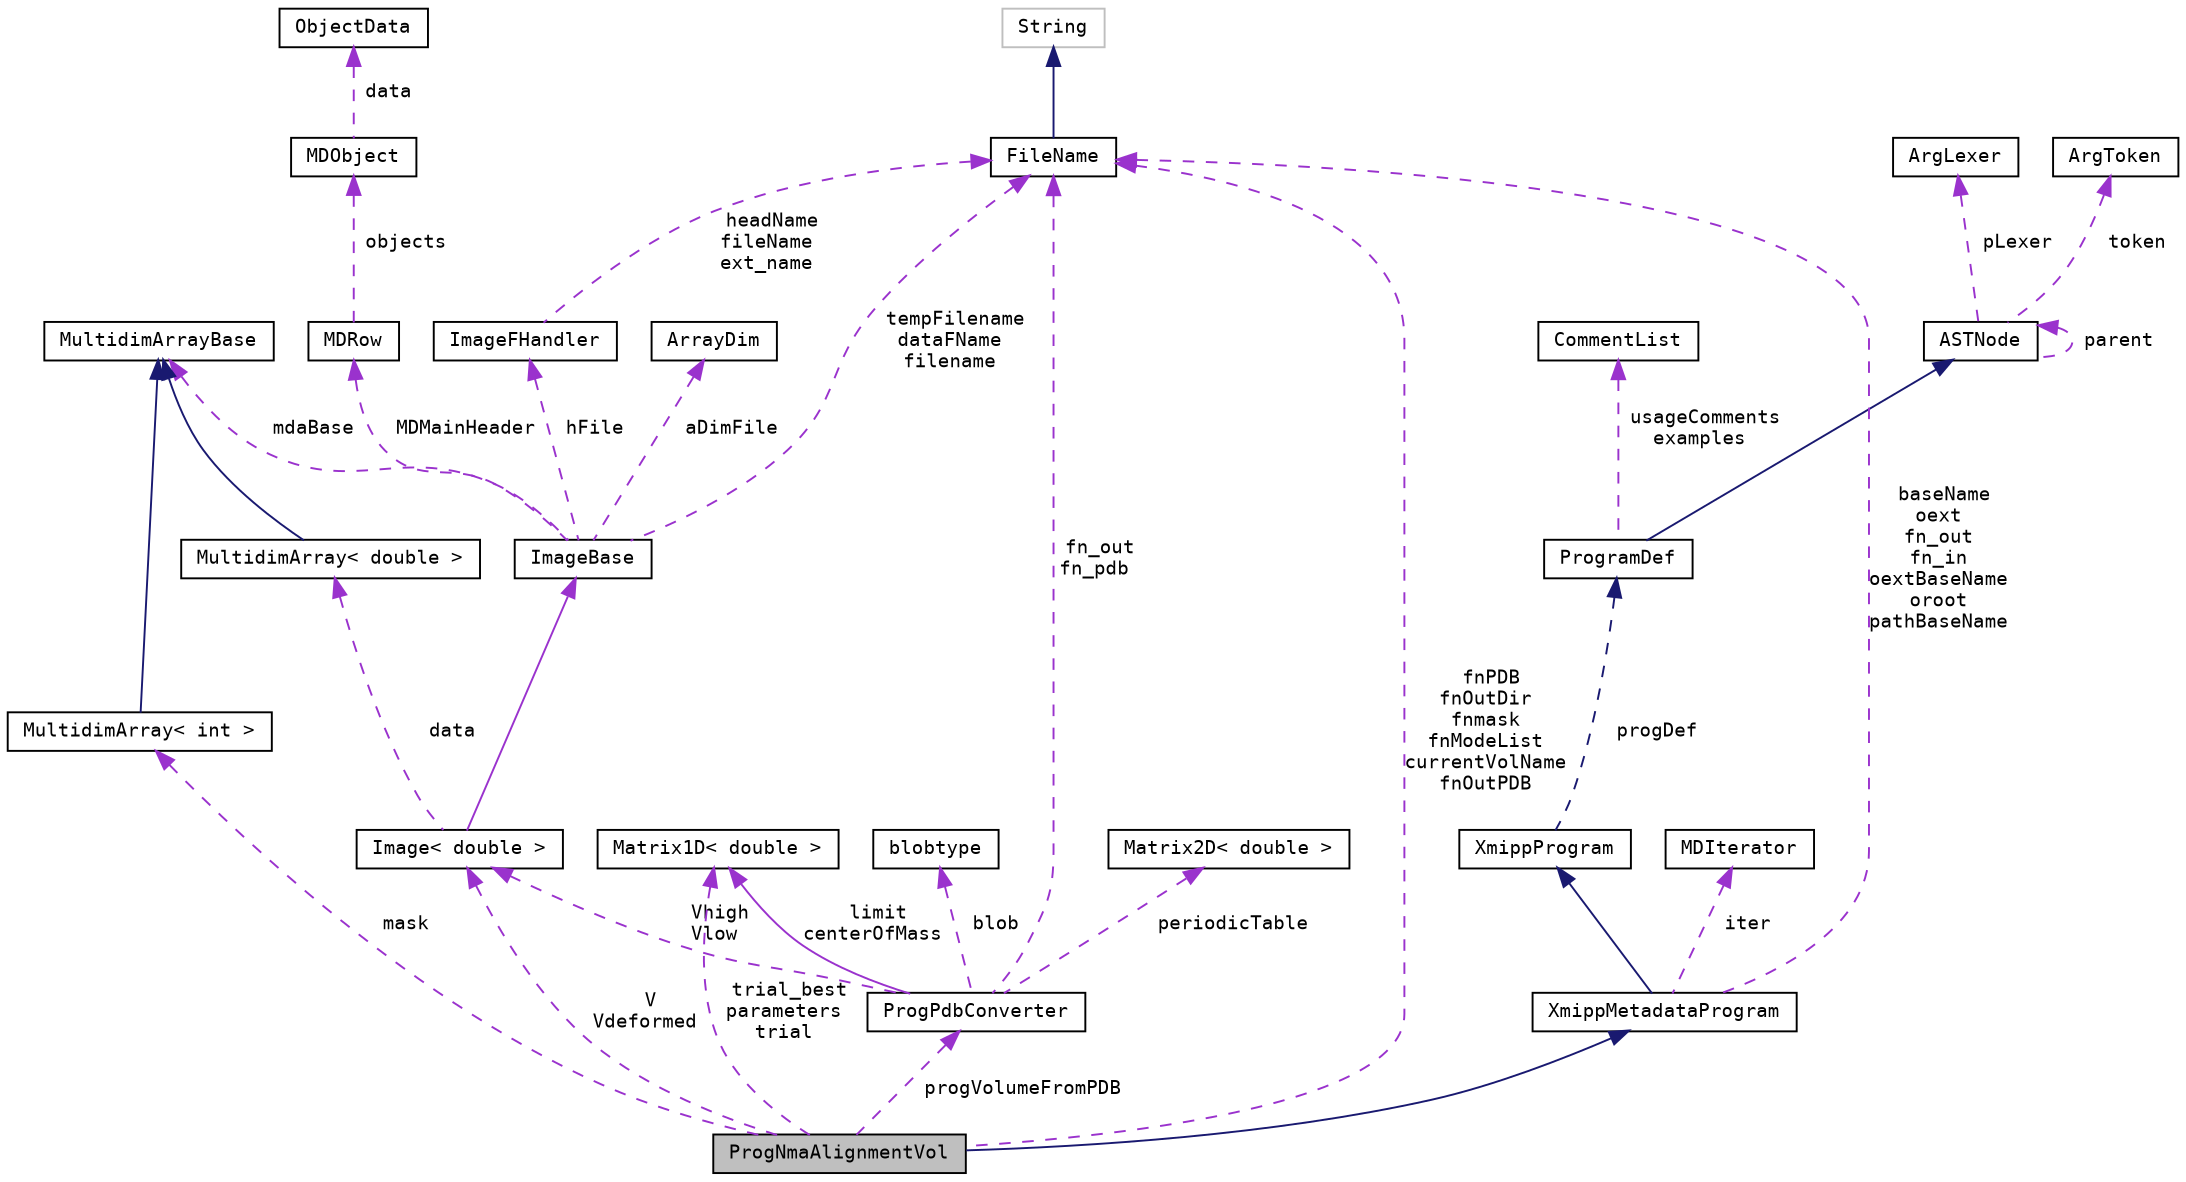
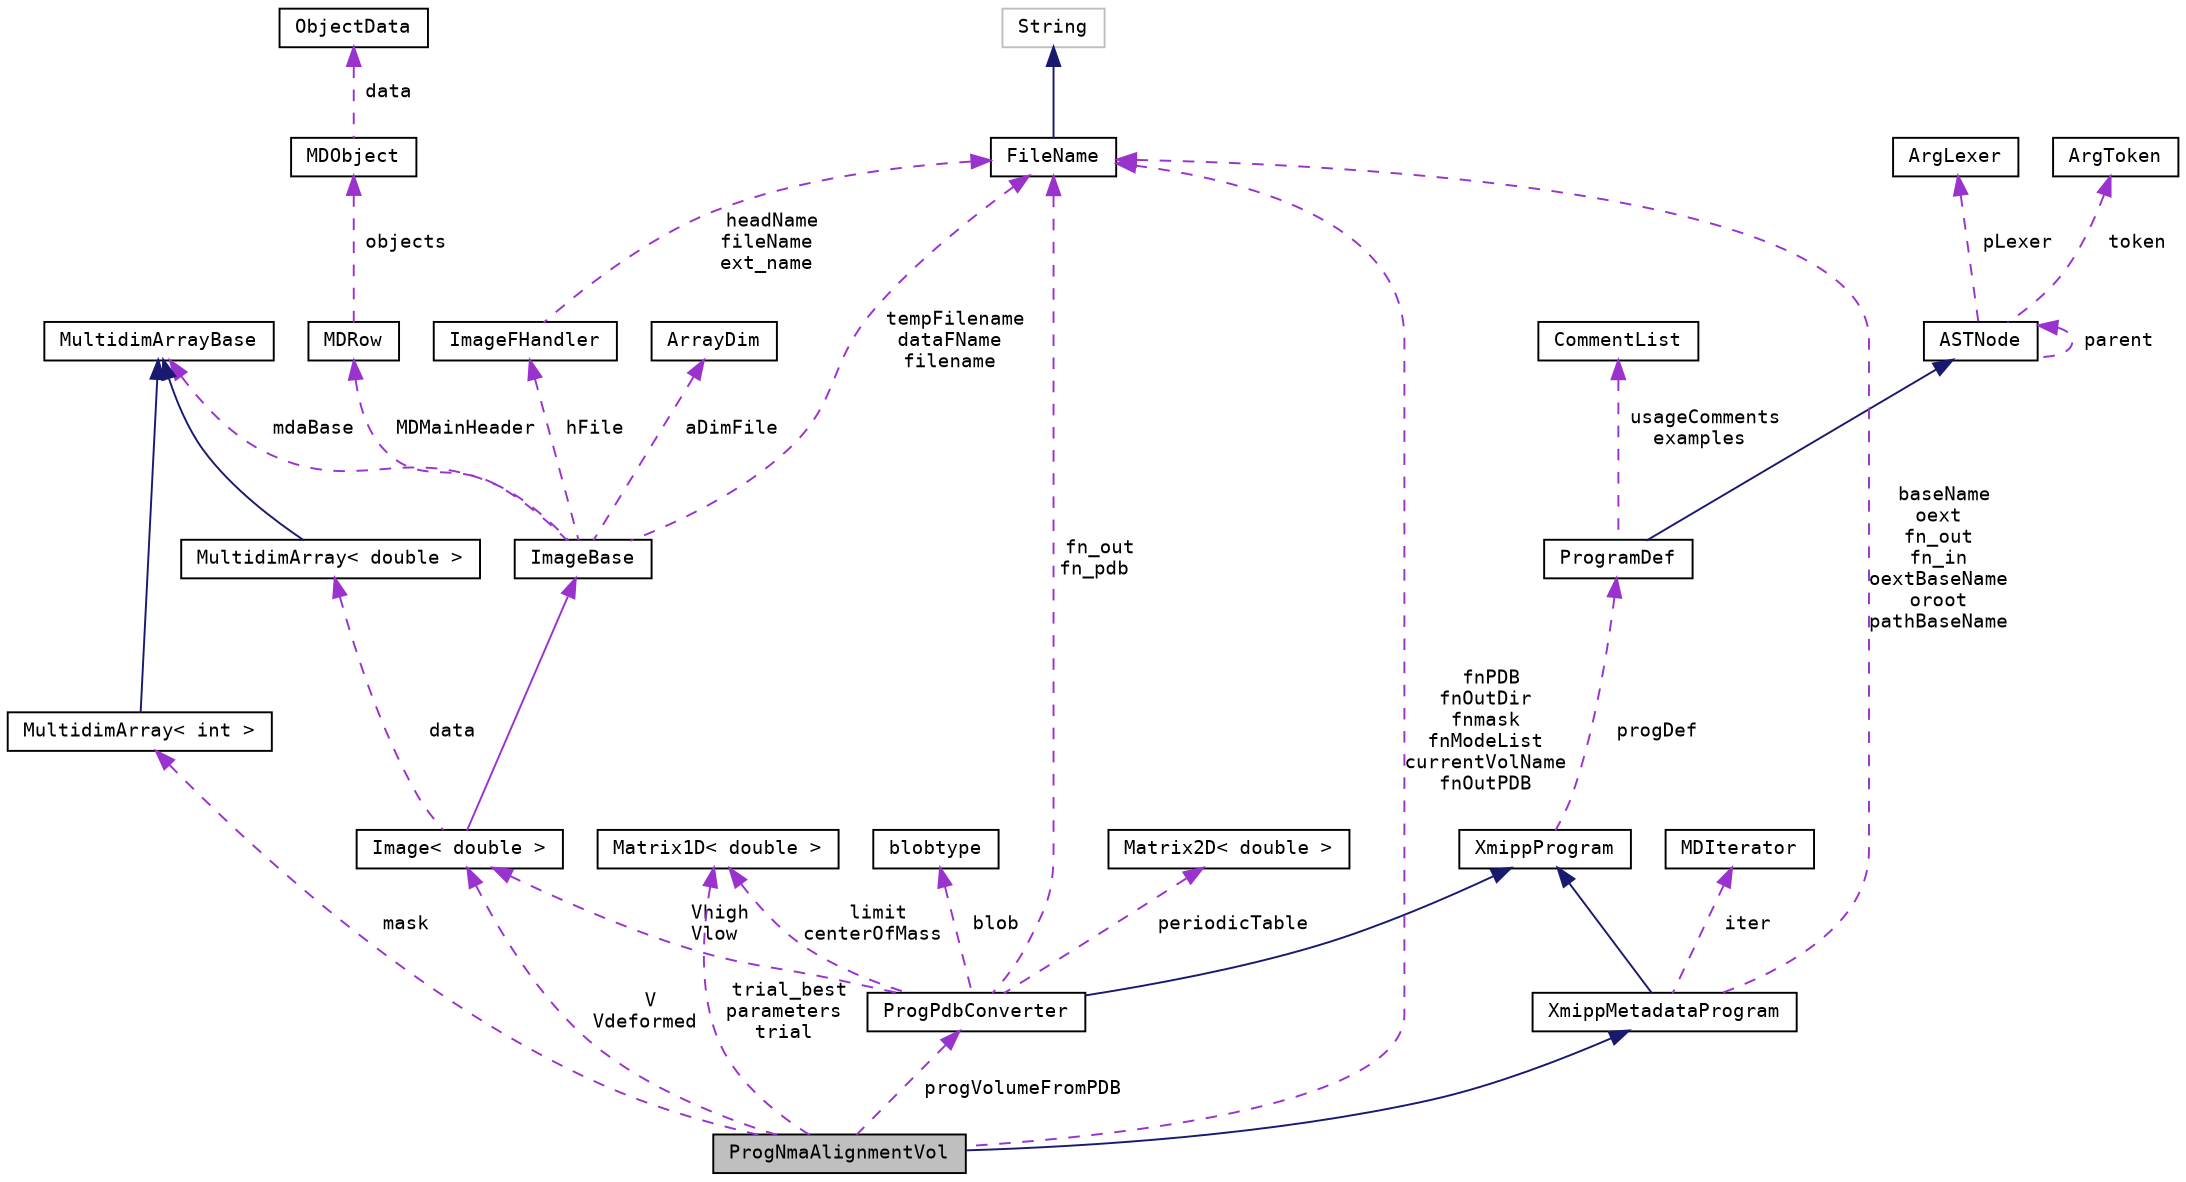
edge "XmippProgram" -> "ProgramDef": color midnightblue -> darkorchid3
edge "ProgPdbConverter" -> "XmippProgram": added
edge "ProgPdbConverter" -> "Matrix1D< double >": style solid -> dashed
